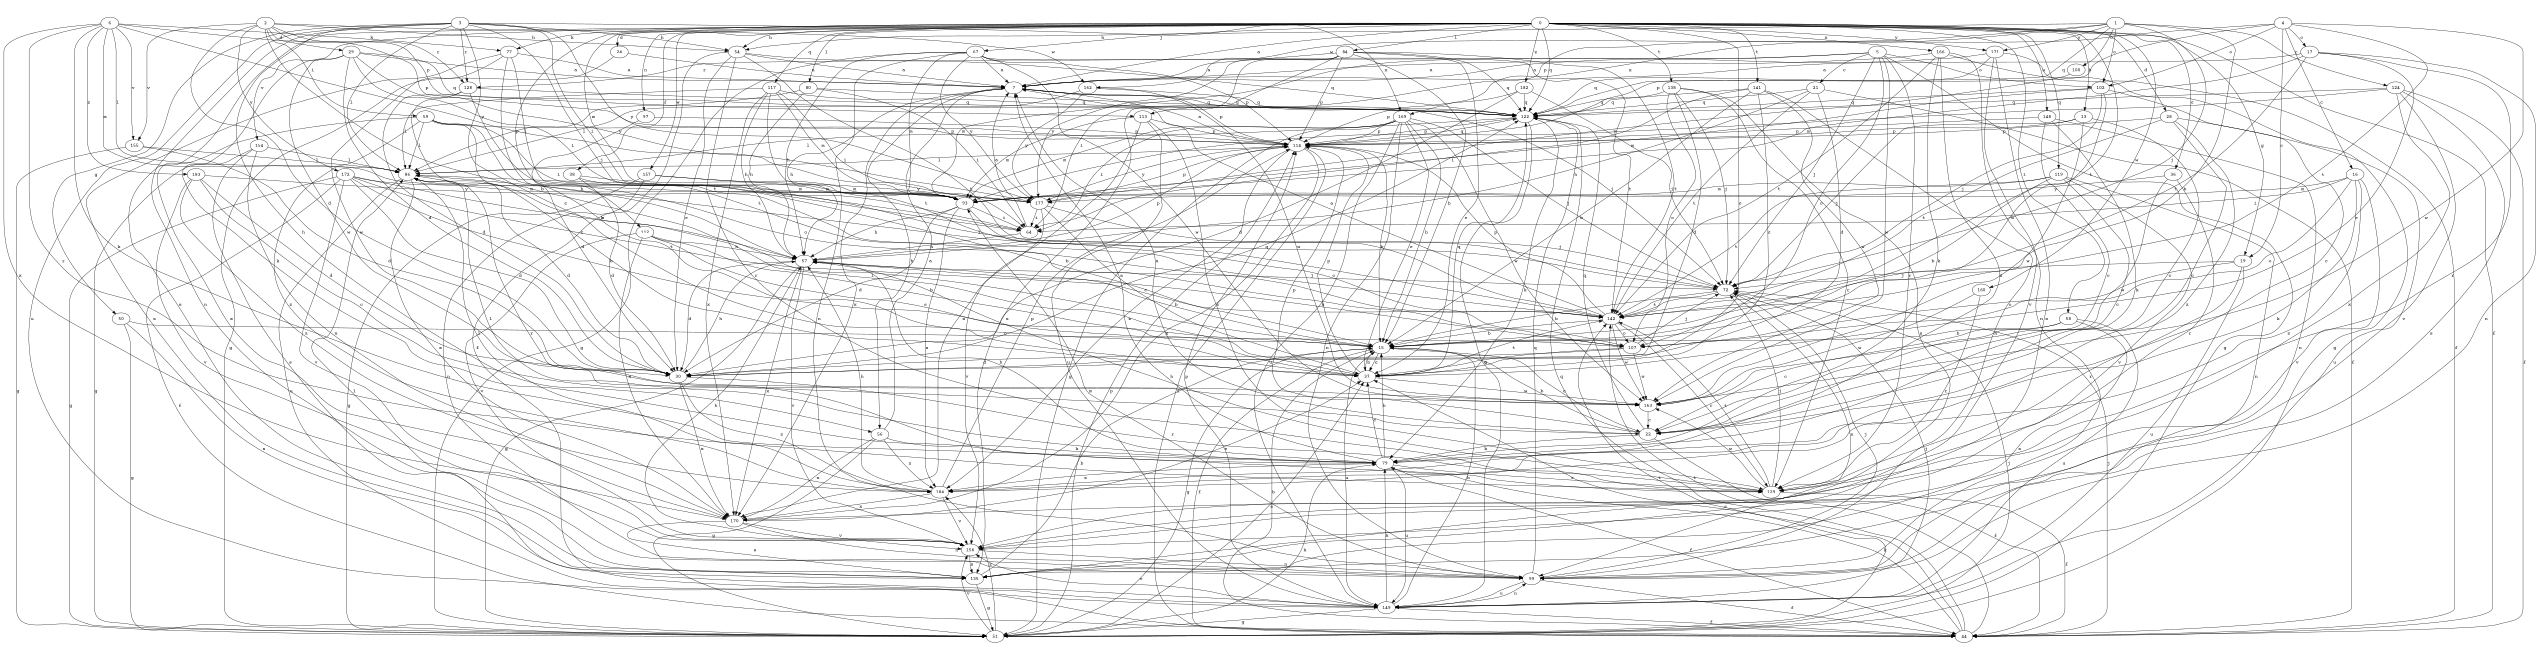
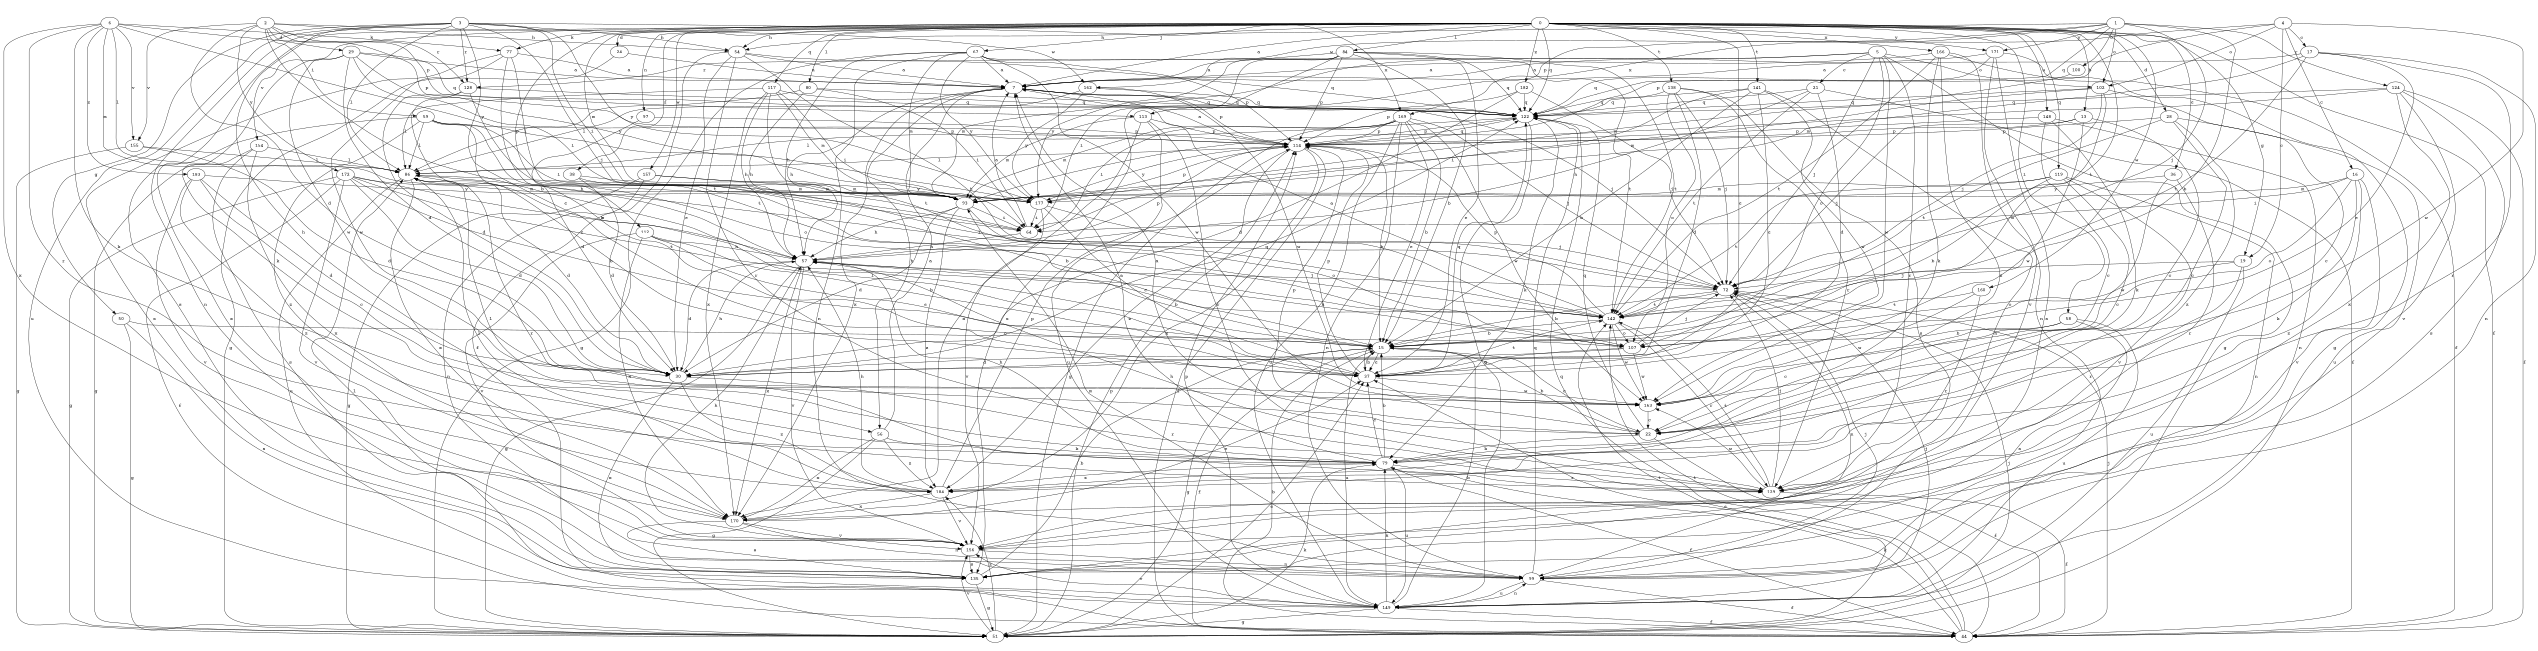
edge "4" -> "142": now "160" -> "142"
edge "30" -> "170": now "30" -> "135"
